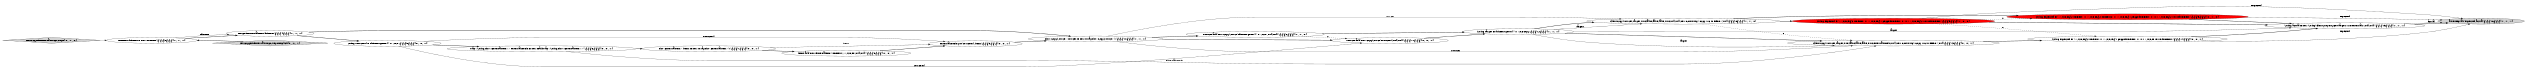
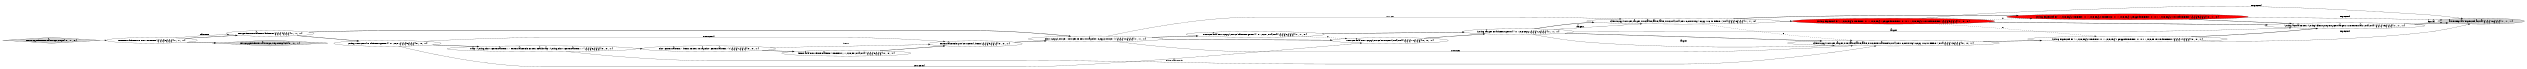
edge "testCopyPinExternals_repo2repo_explicit['0', '0', '1']" -> "OneTest thisTest = new OneTest()@@@3@@@['1', '1', '1']": reversed
